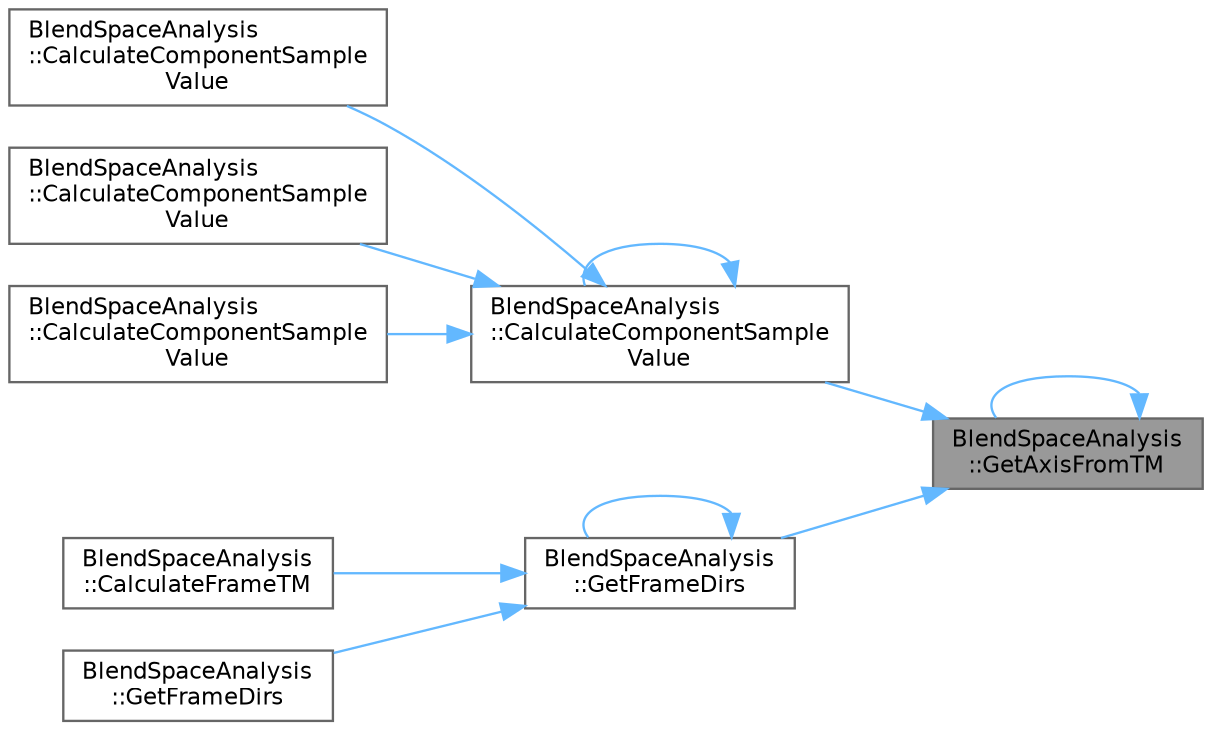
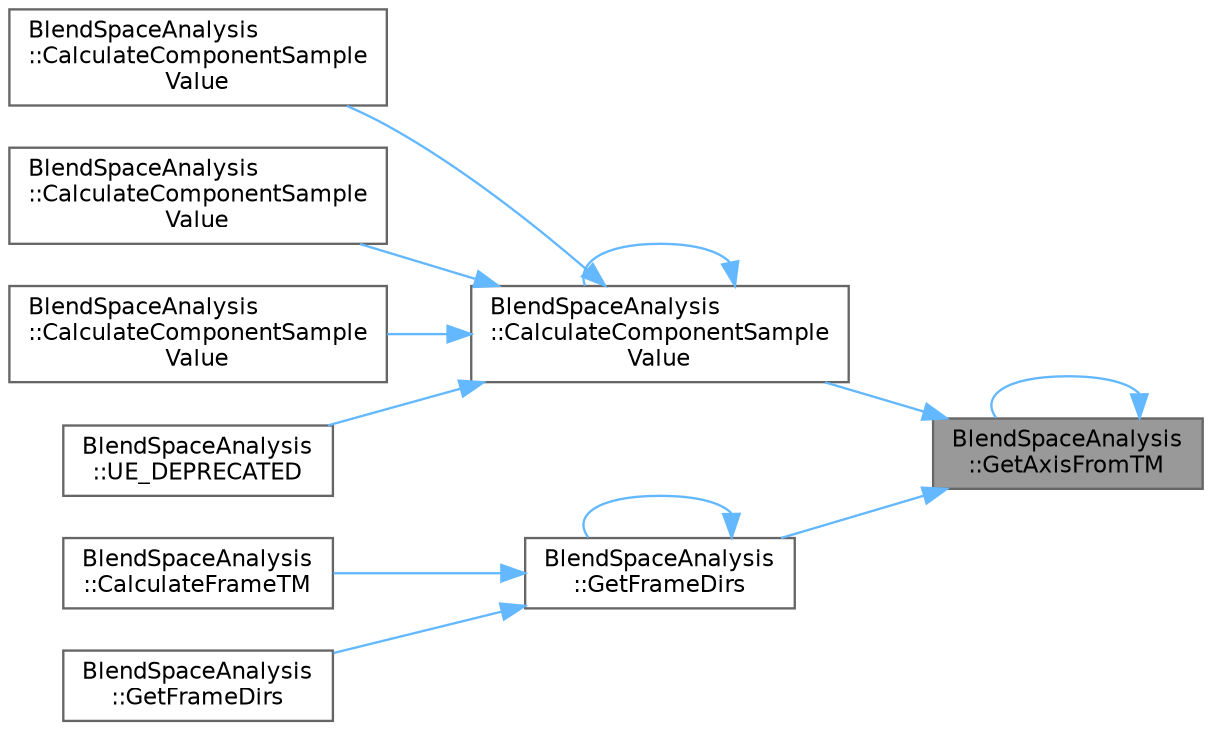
node "BlendSpaceAnalysis ::UE_DEPRECATED": added
